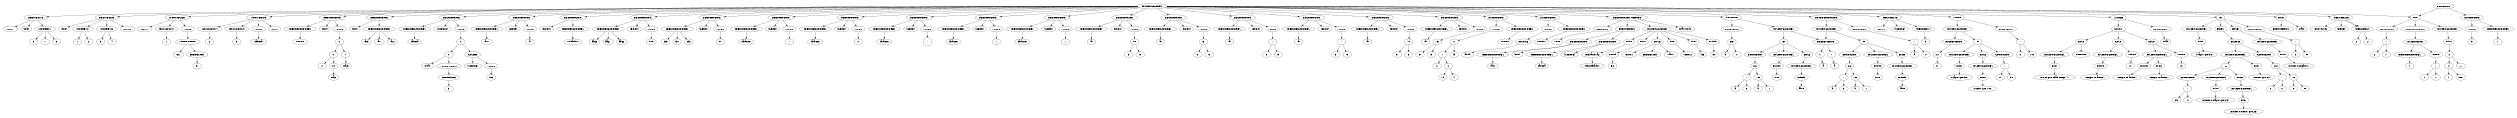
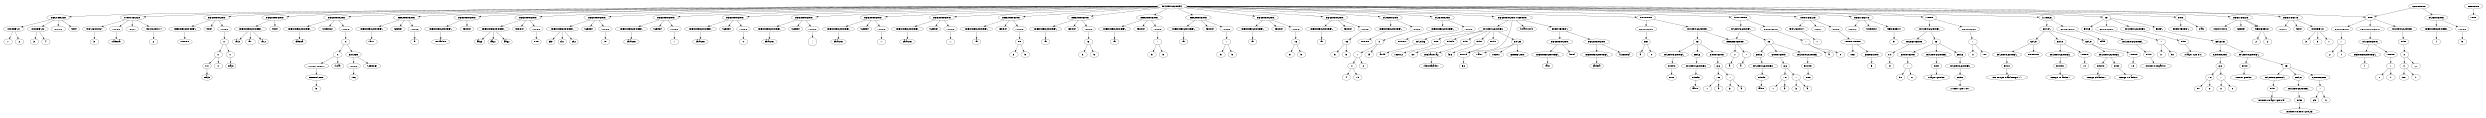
node "DO_DECLARACION": label "DO_DECLARACION" -> "DO_WHILE"
edge "DECLARACION METODO" -> "RETORNO": now "DECLARACION METODO" -> "Round"
